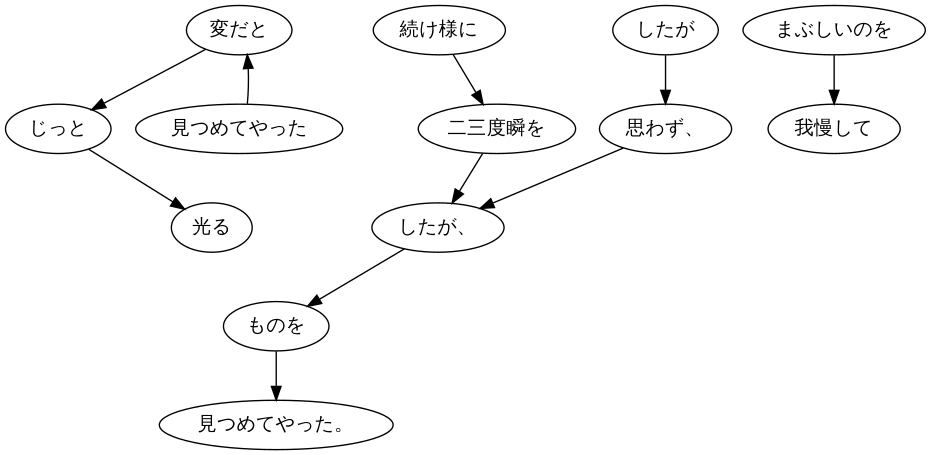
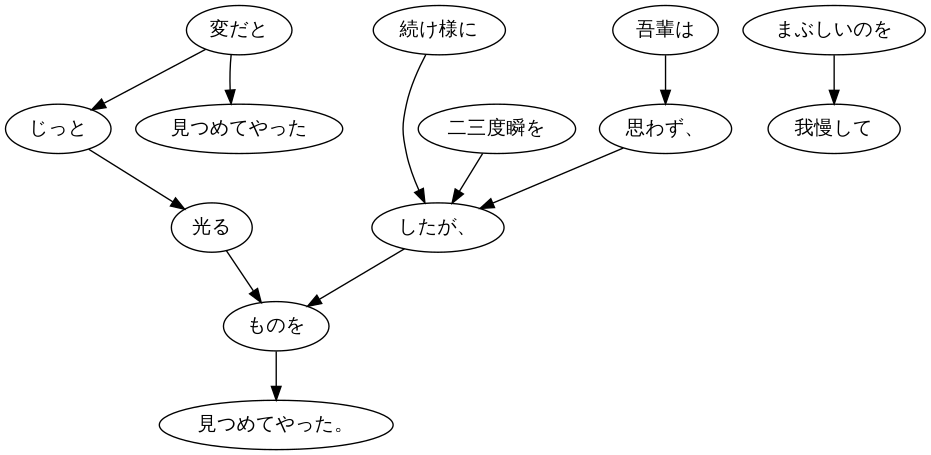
node "したが": label "したが" -> "吾輩は"
edge "続け様に" -> "二三度瞬を": now "続け様に" -> "したが、"
edge "見つめてやった" -> "変だと": reversed
edge "光る" -> "ものを": added
